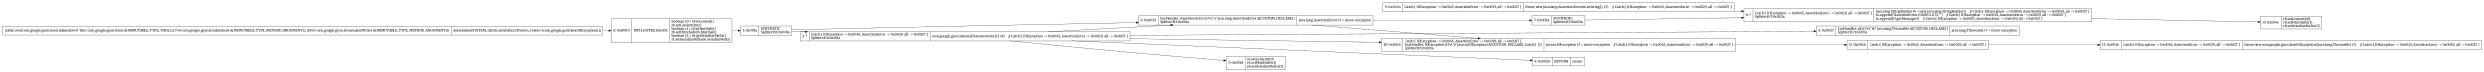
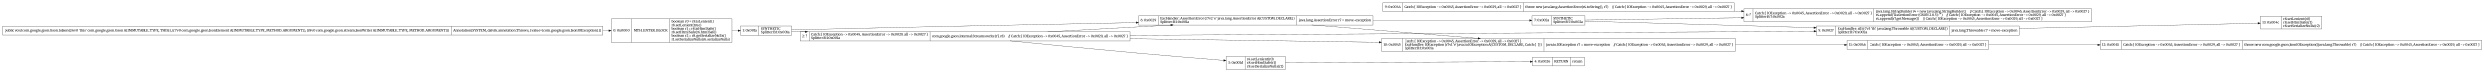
edge "8: ?" -> "13: 0x004c": now "5: 0x0027" -> "13: 0x004c"
edge "7: 0x002a" -> "5: 0x0027": added
edge "2: ?" -> "4: 0x0026": now "3: 0x001d" -> "4: 0x0026"
